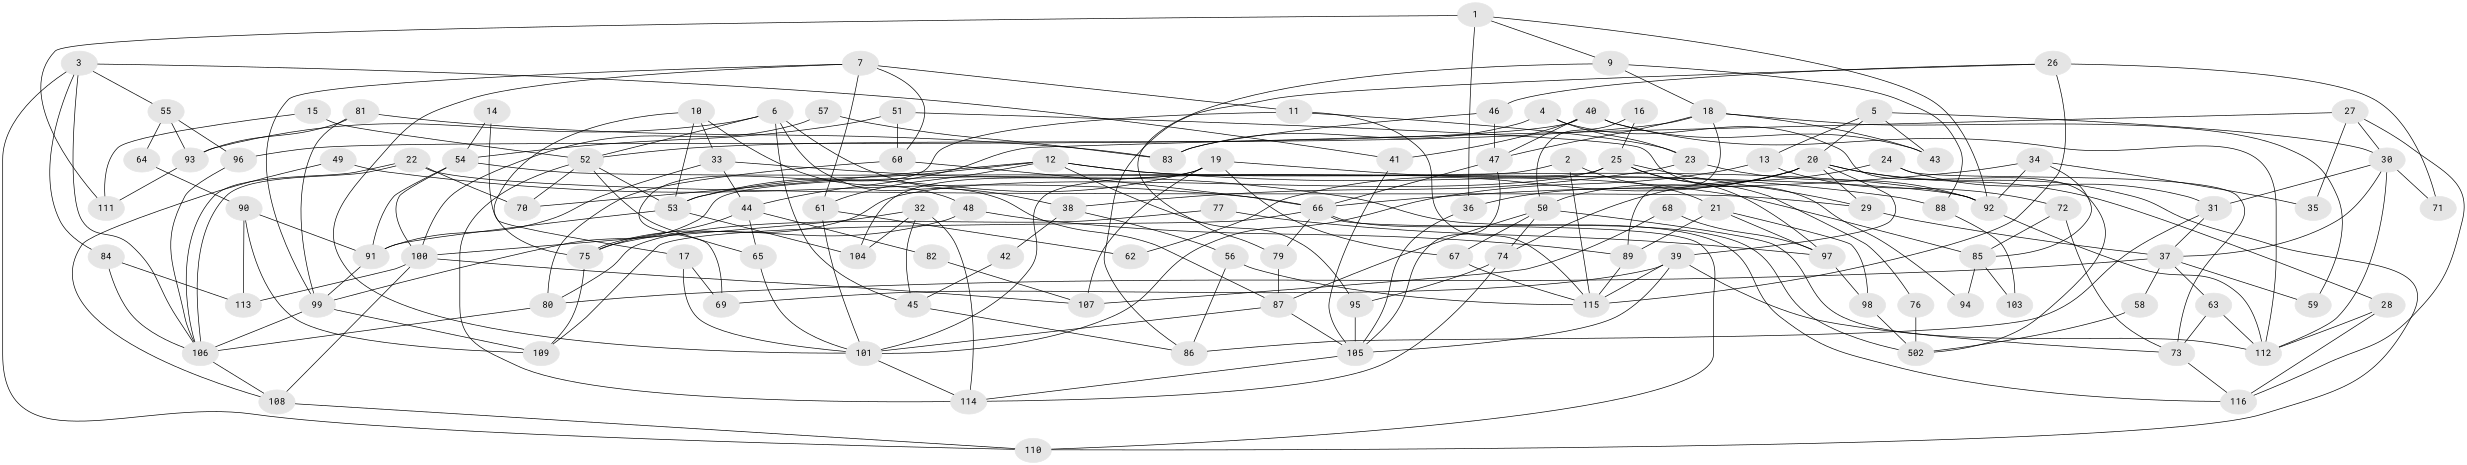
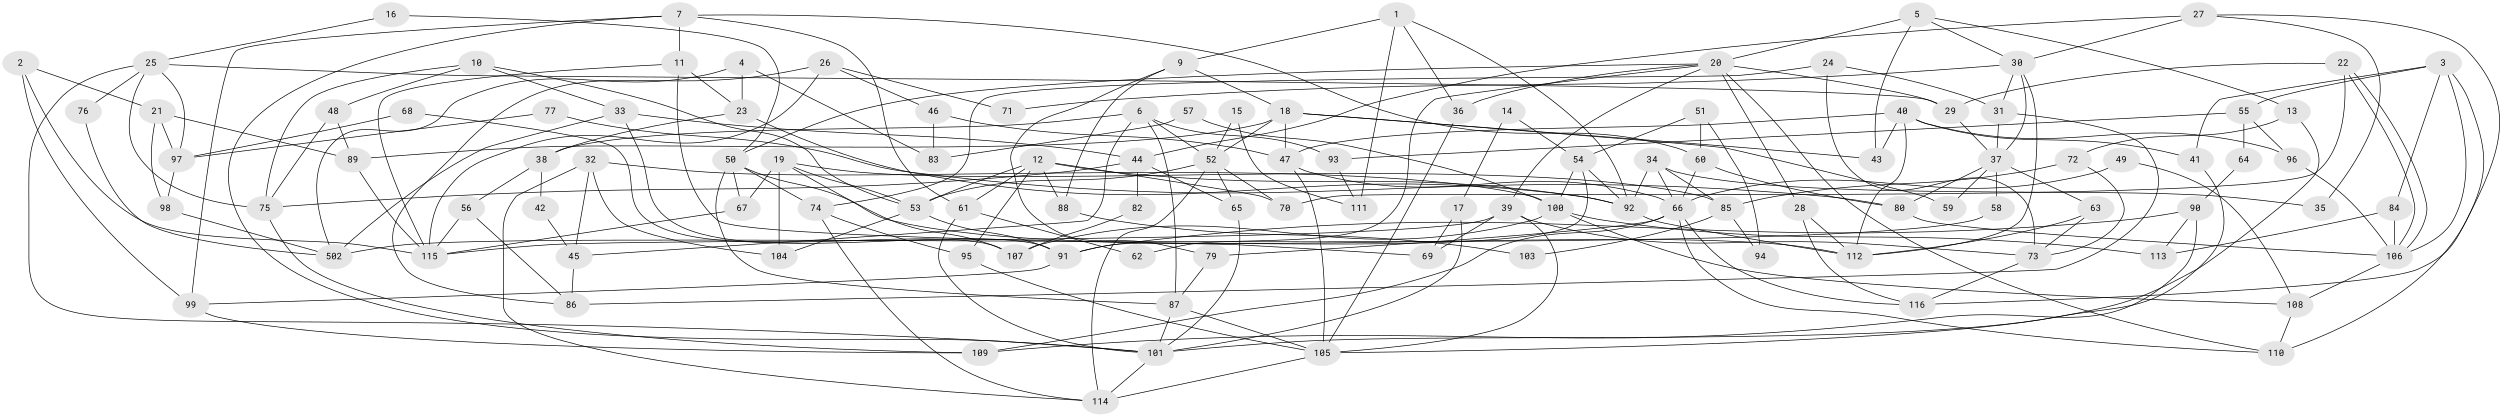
node "81": removed
edge "99" -- "106": removed
